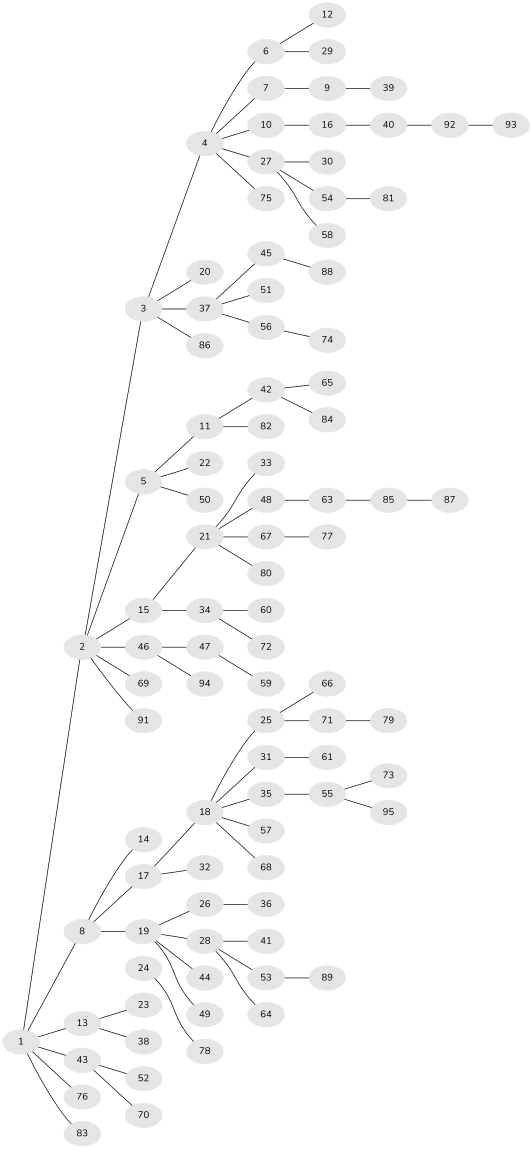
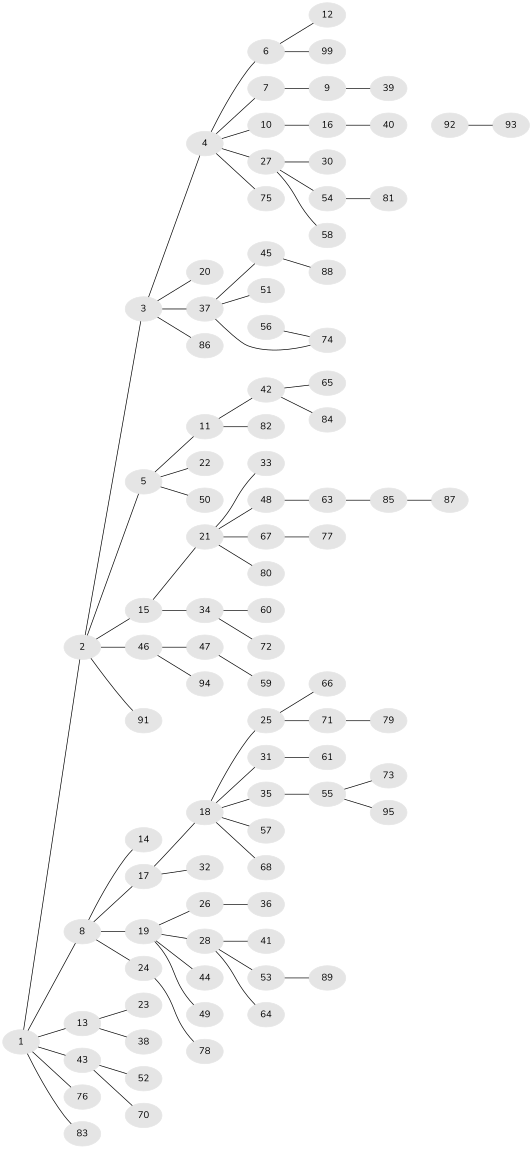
node "29": label "29" -> "99"
edge "40" -- "92": removed
edge "37" -- "56": now "37" -- "74"
node "69": removed
edge "8" -- "24": added
